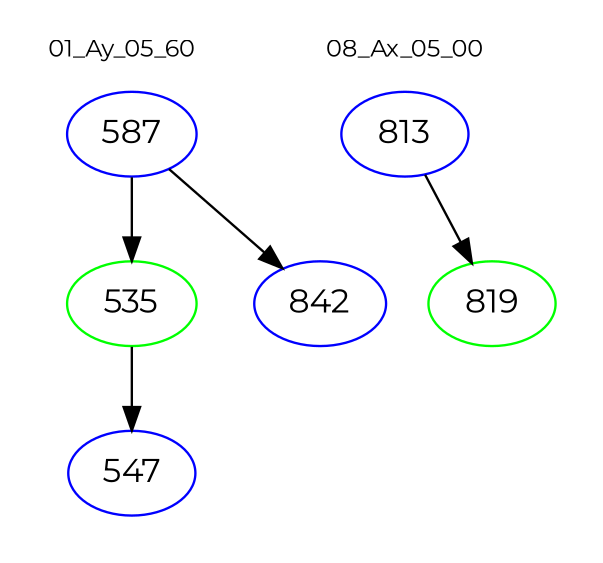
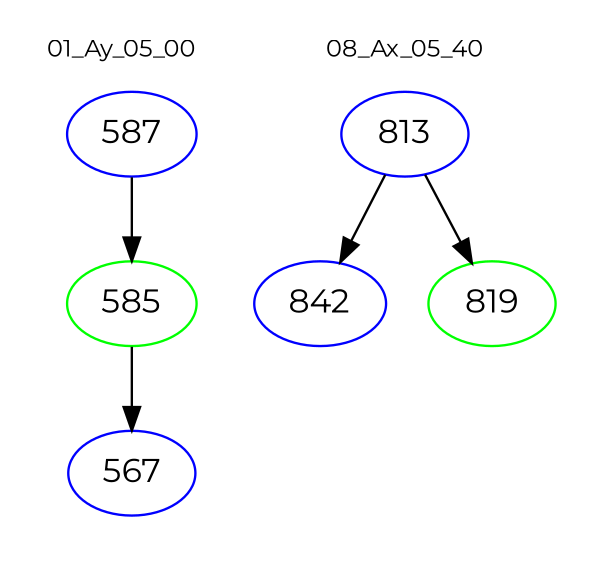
cluster "01_Ay_05_60": label "01_Ay_05_60" -> "01_Ay_05_00"
cluster "08_Ax_05_00": label "08_Ax_05_00" -> "08_Ax_05_40"
edge "587" -> "842": now "813" -> "842"
node "535": label "535" -> "585"
node "547": label "547" -> "567"
